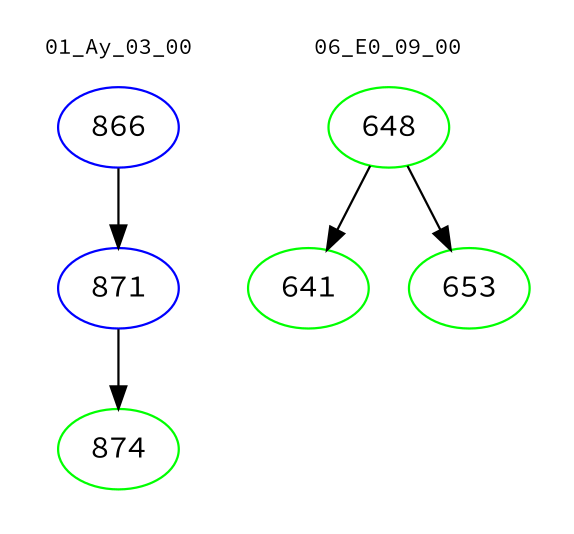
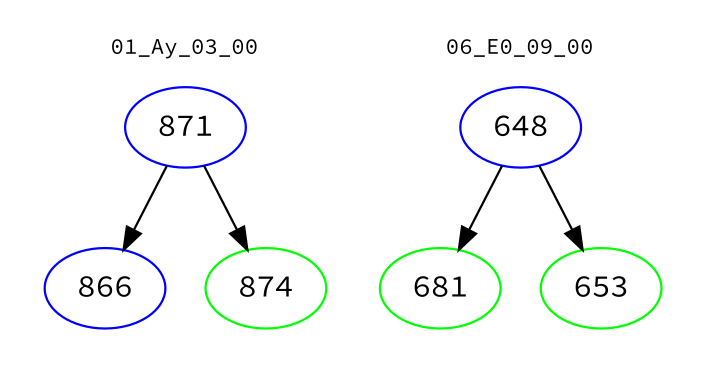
node "648": color green -> blue
edge "866" -> "871": reversed
node "641": label "641" -> "681"
